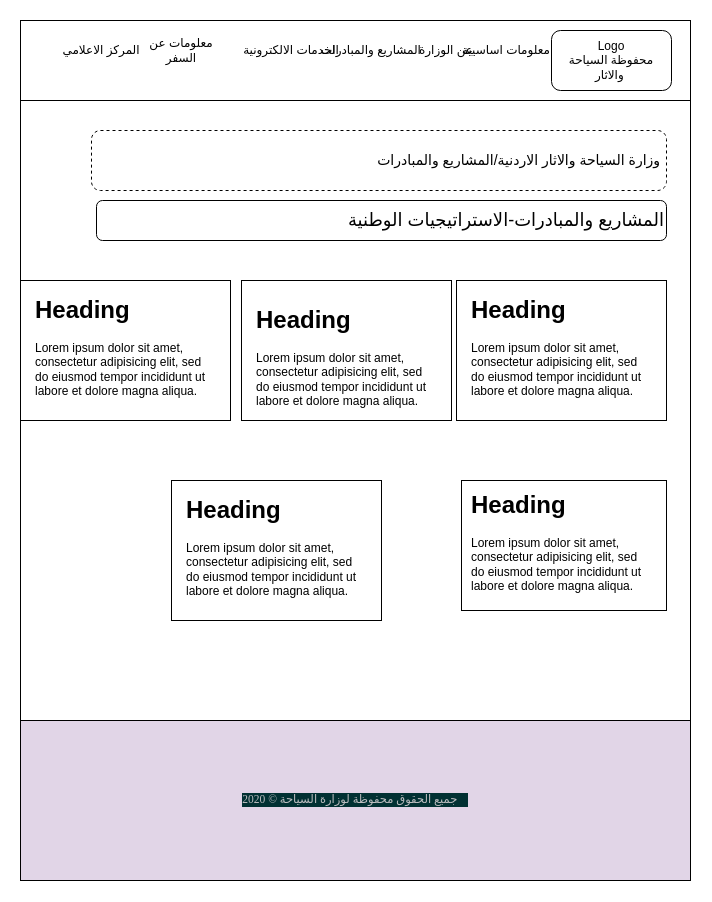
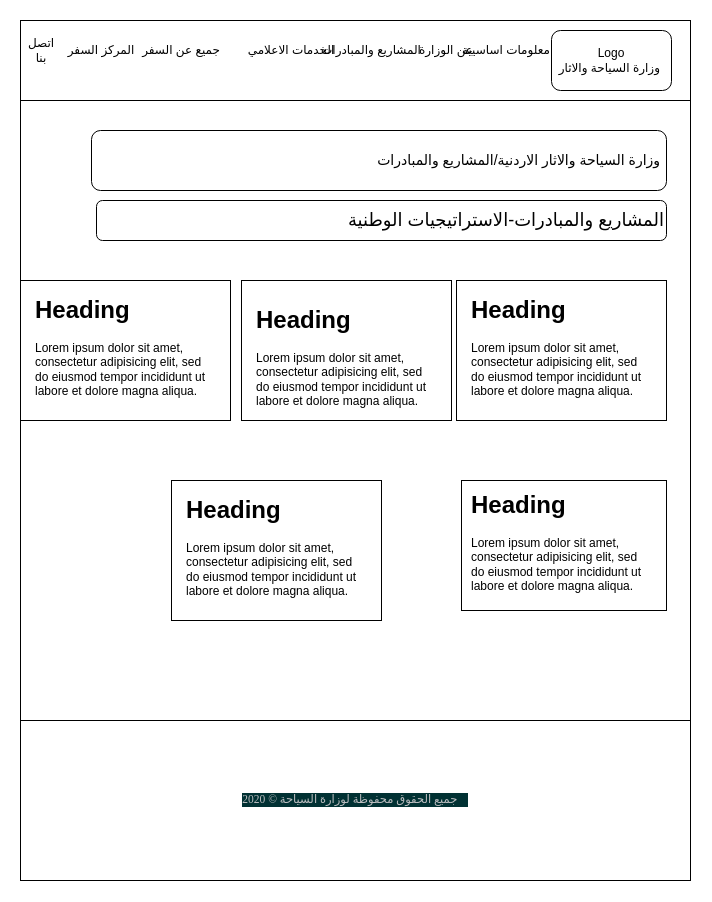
node "اتصل بنا": added
node "المركز الاعلامي": label "المركز الاعلامي" -> "المركز السفر"
node "معلومات عن السفر": label "معلومات عن السفر" -> "جميع عن السفر"
node "الخدمات الالكترونية": label "الخدمات الالكترونية" -> "الخدمات الاعلامي"
node "Logo محفوظة السياحة والاثار": label "Logo محفوظة السياحة والاثار" -> "Logo وزارة السياحة والاثار"
node "وزارة السياحة والاثار الاردنية/المشاريع والمبادرات": style dashed -> solid
node "جميع الحقوق محفوظة لوزارة السياحة © 2020": fillcolor #e1d5e7 -> #ffffff
